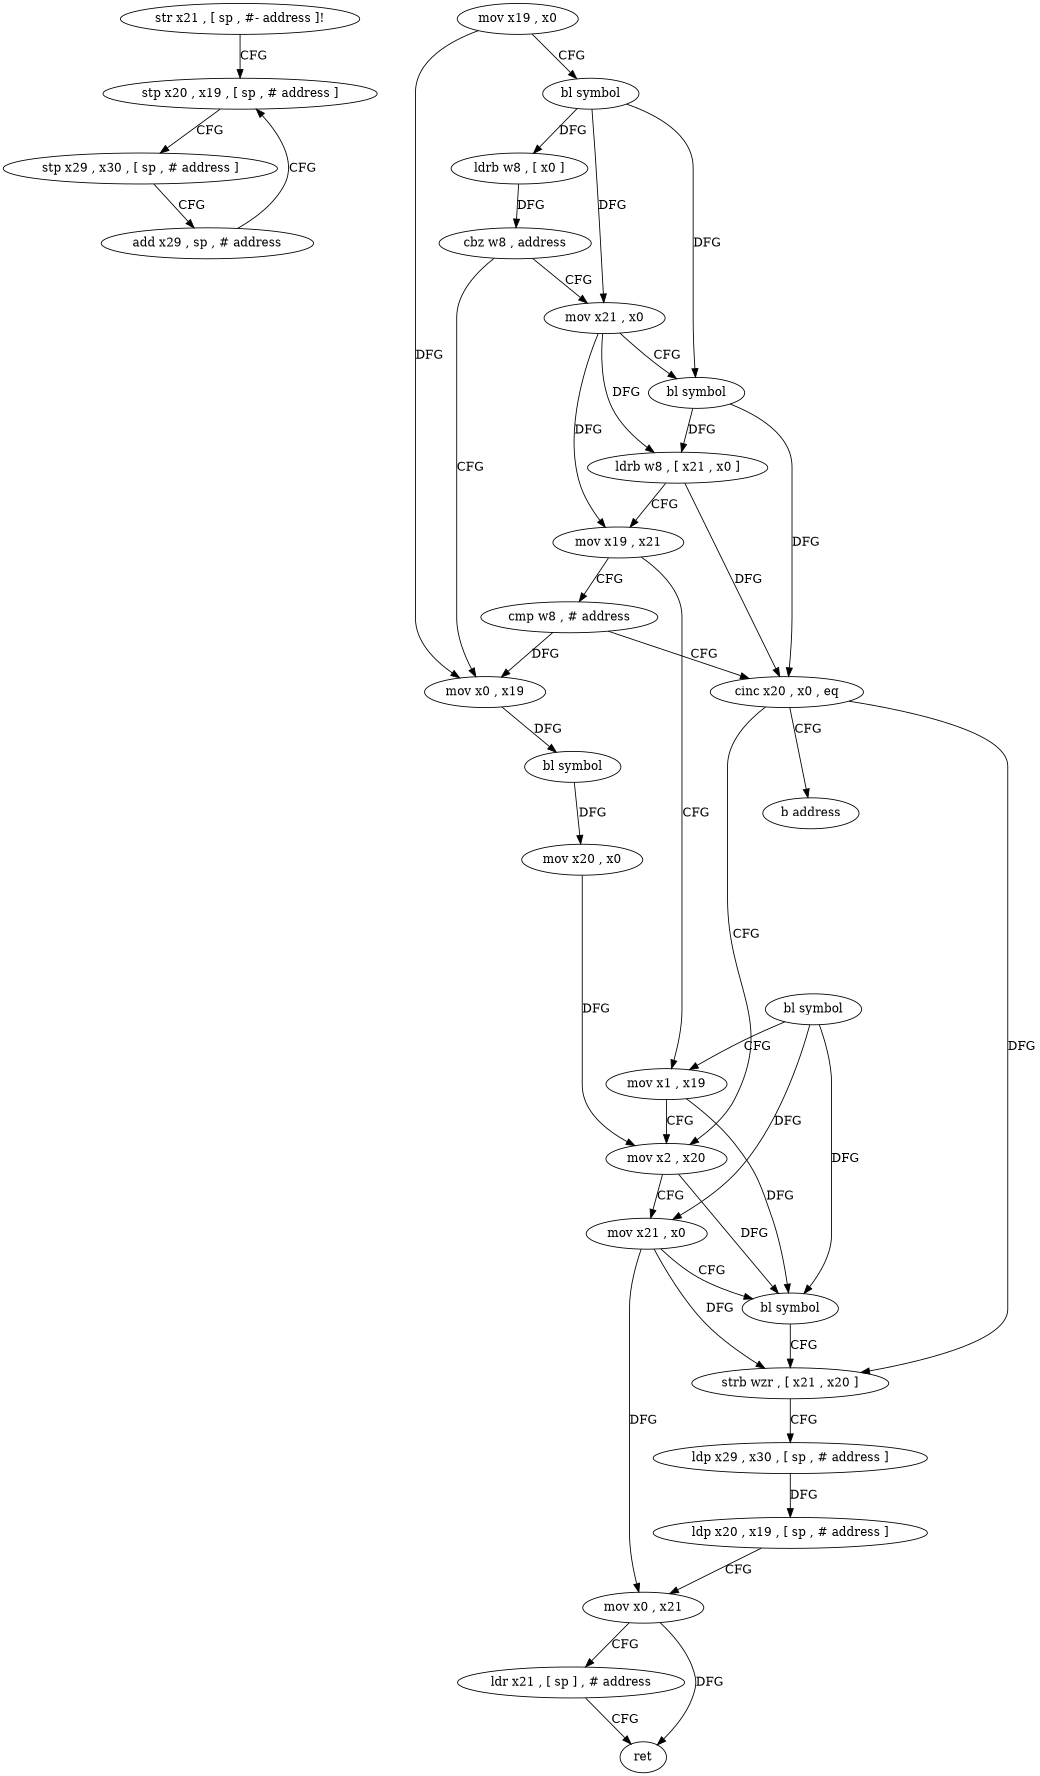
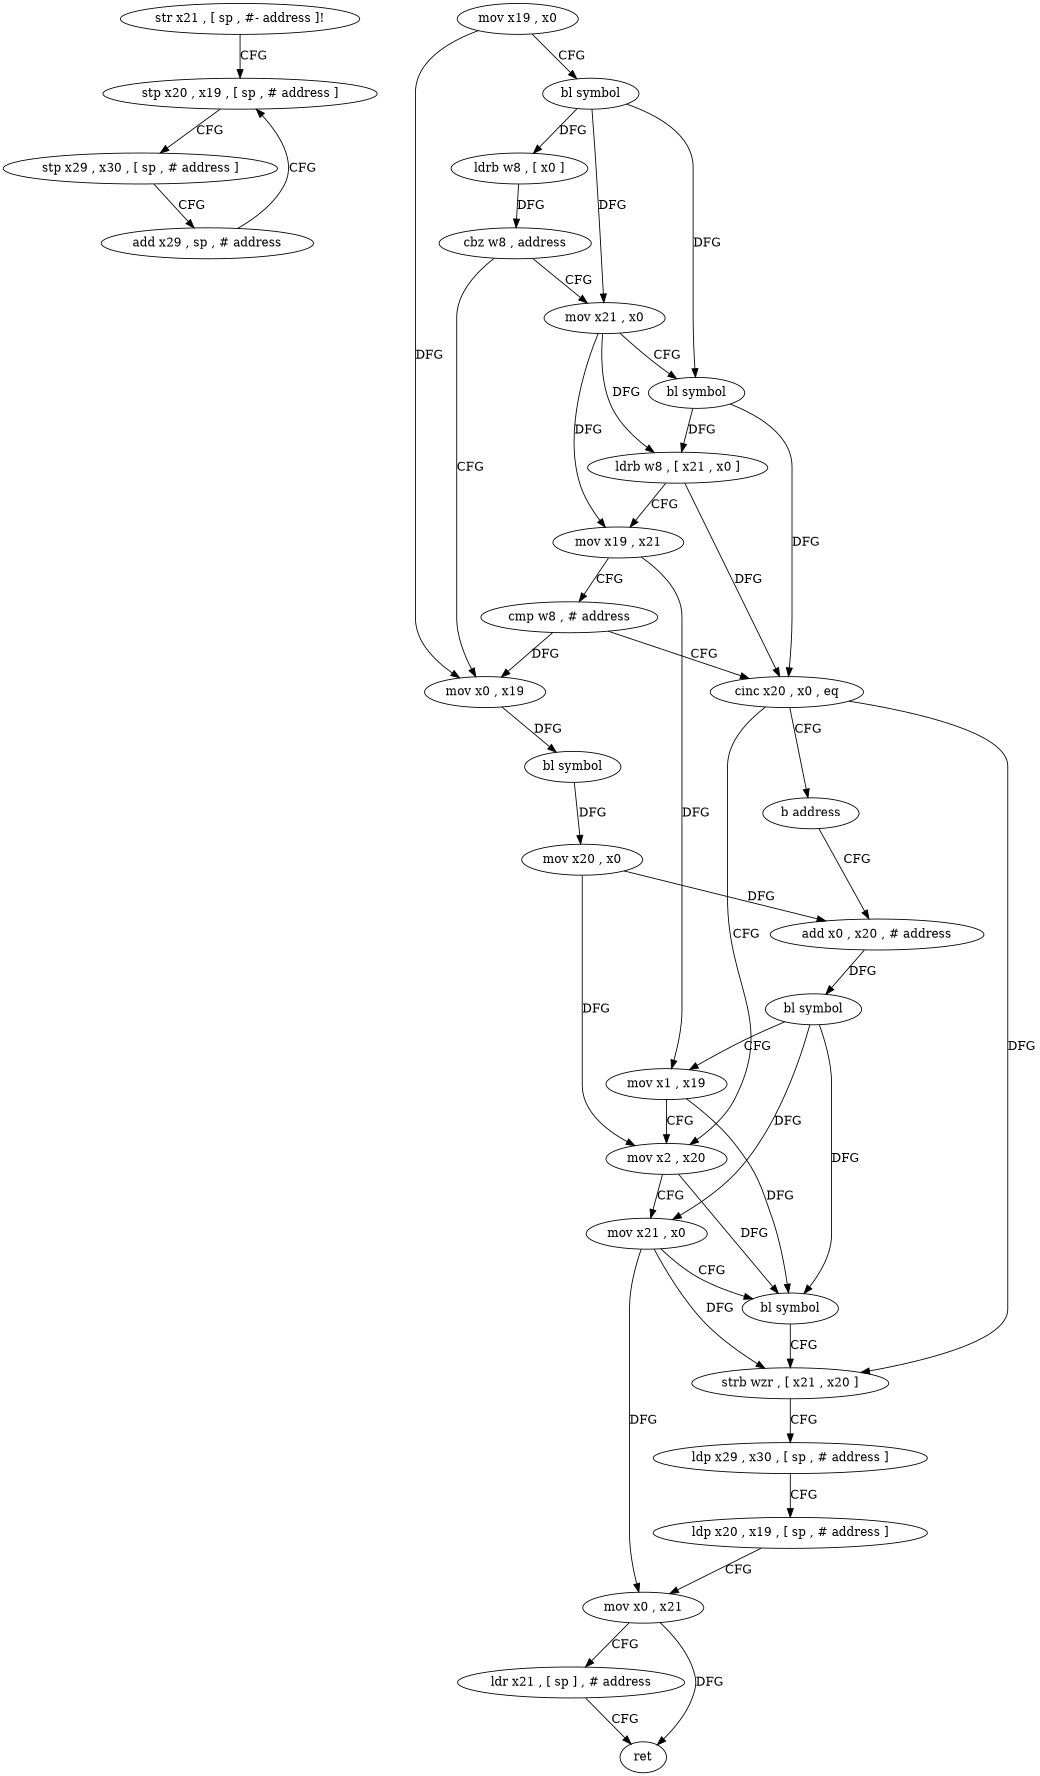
edge "mov x19 , x21" -> "mov x1 , x19": label "CFG" -> "DFG"
node "add x0 , x20 , # address": added
edge "ldp x29 , x30 , [ sp , # address ]" -> "ldp x20 , x19 , [ sp , # address ]": label "DFG" -> "CFG"
